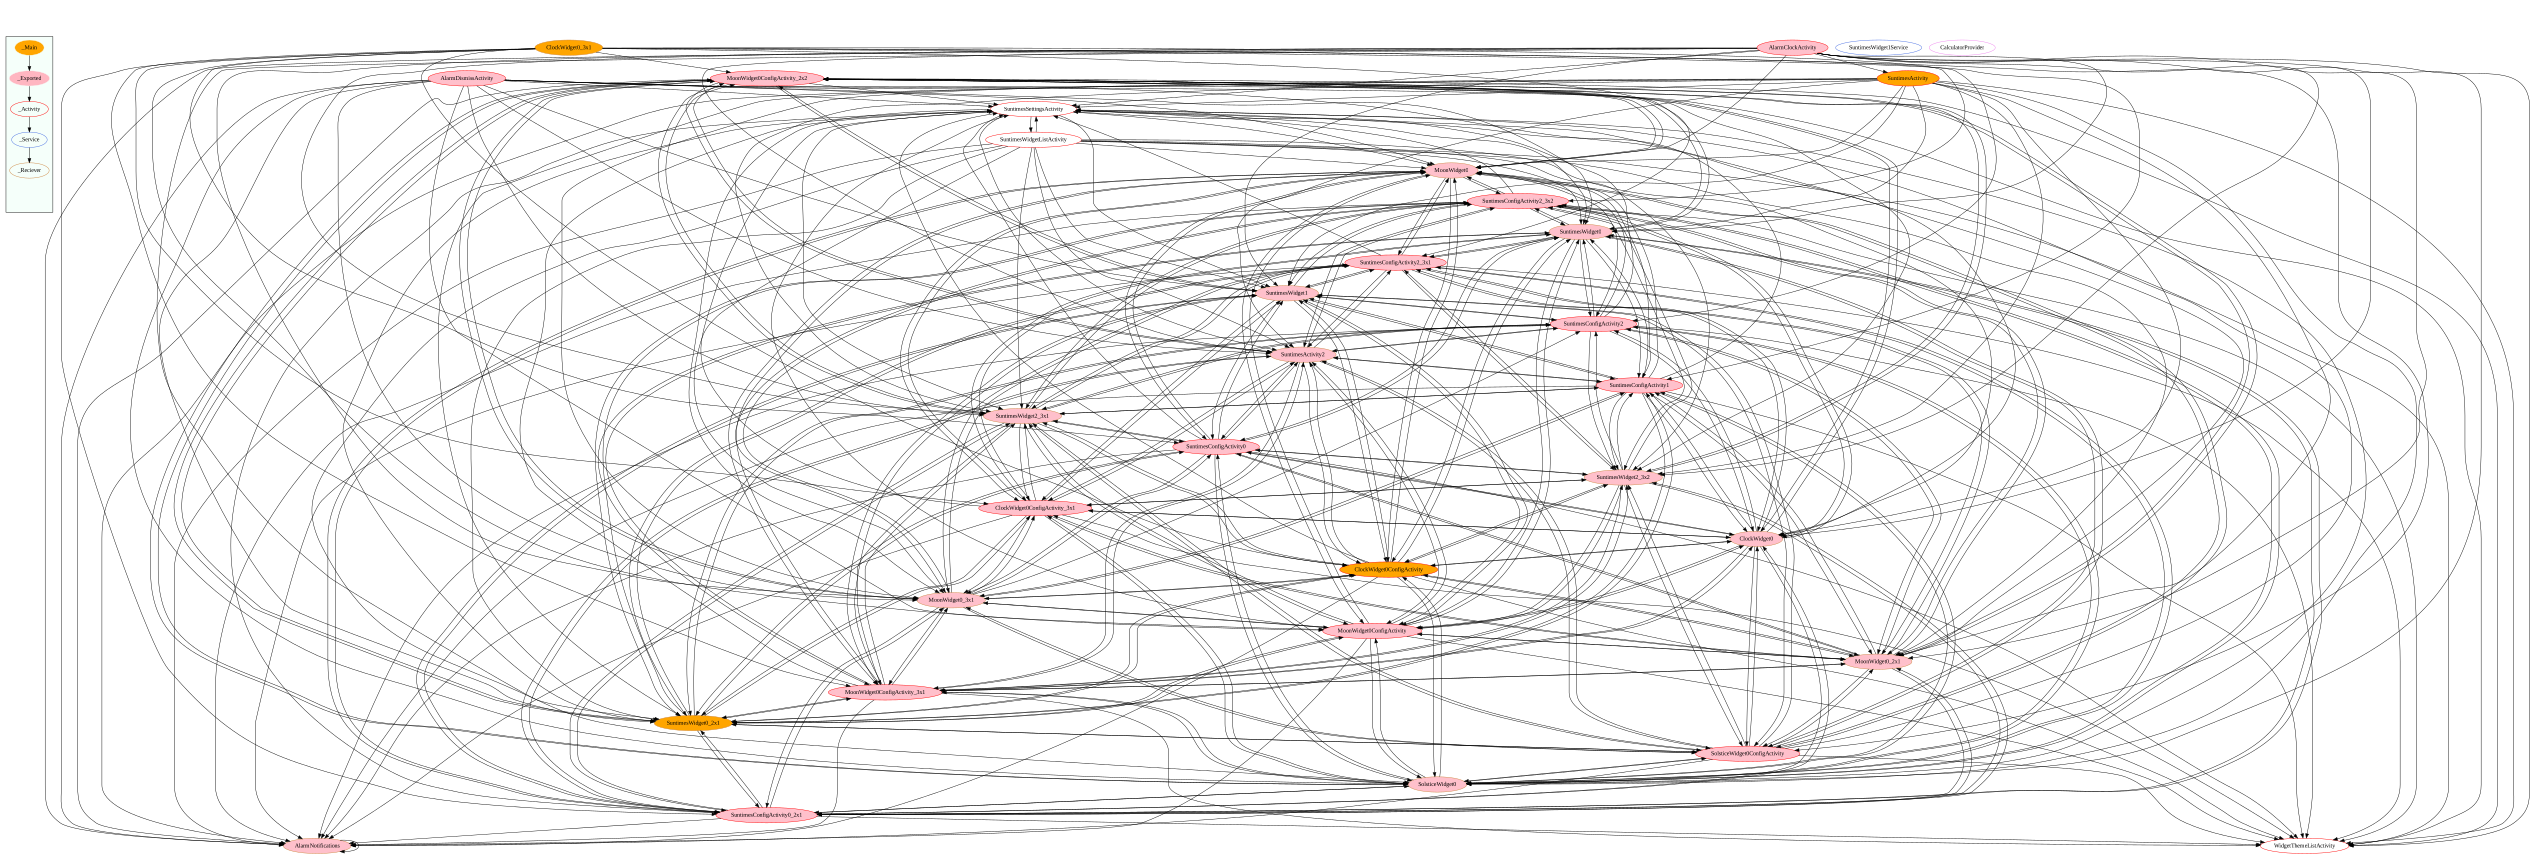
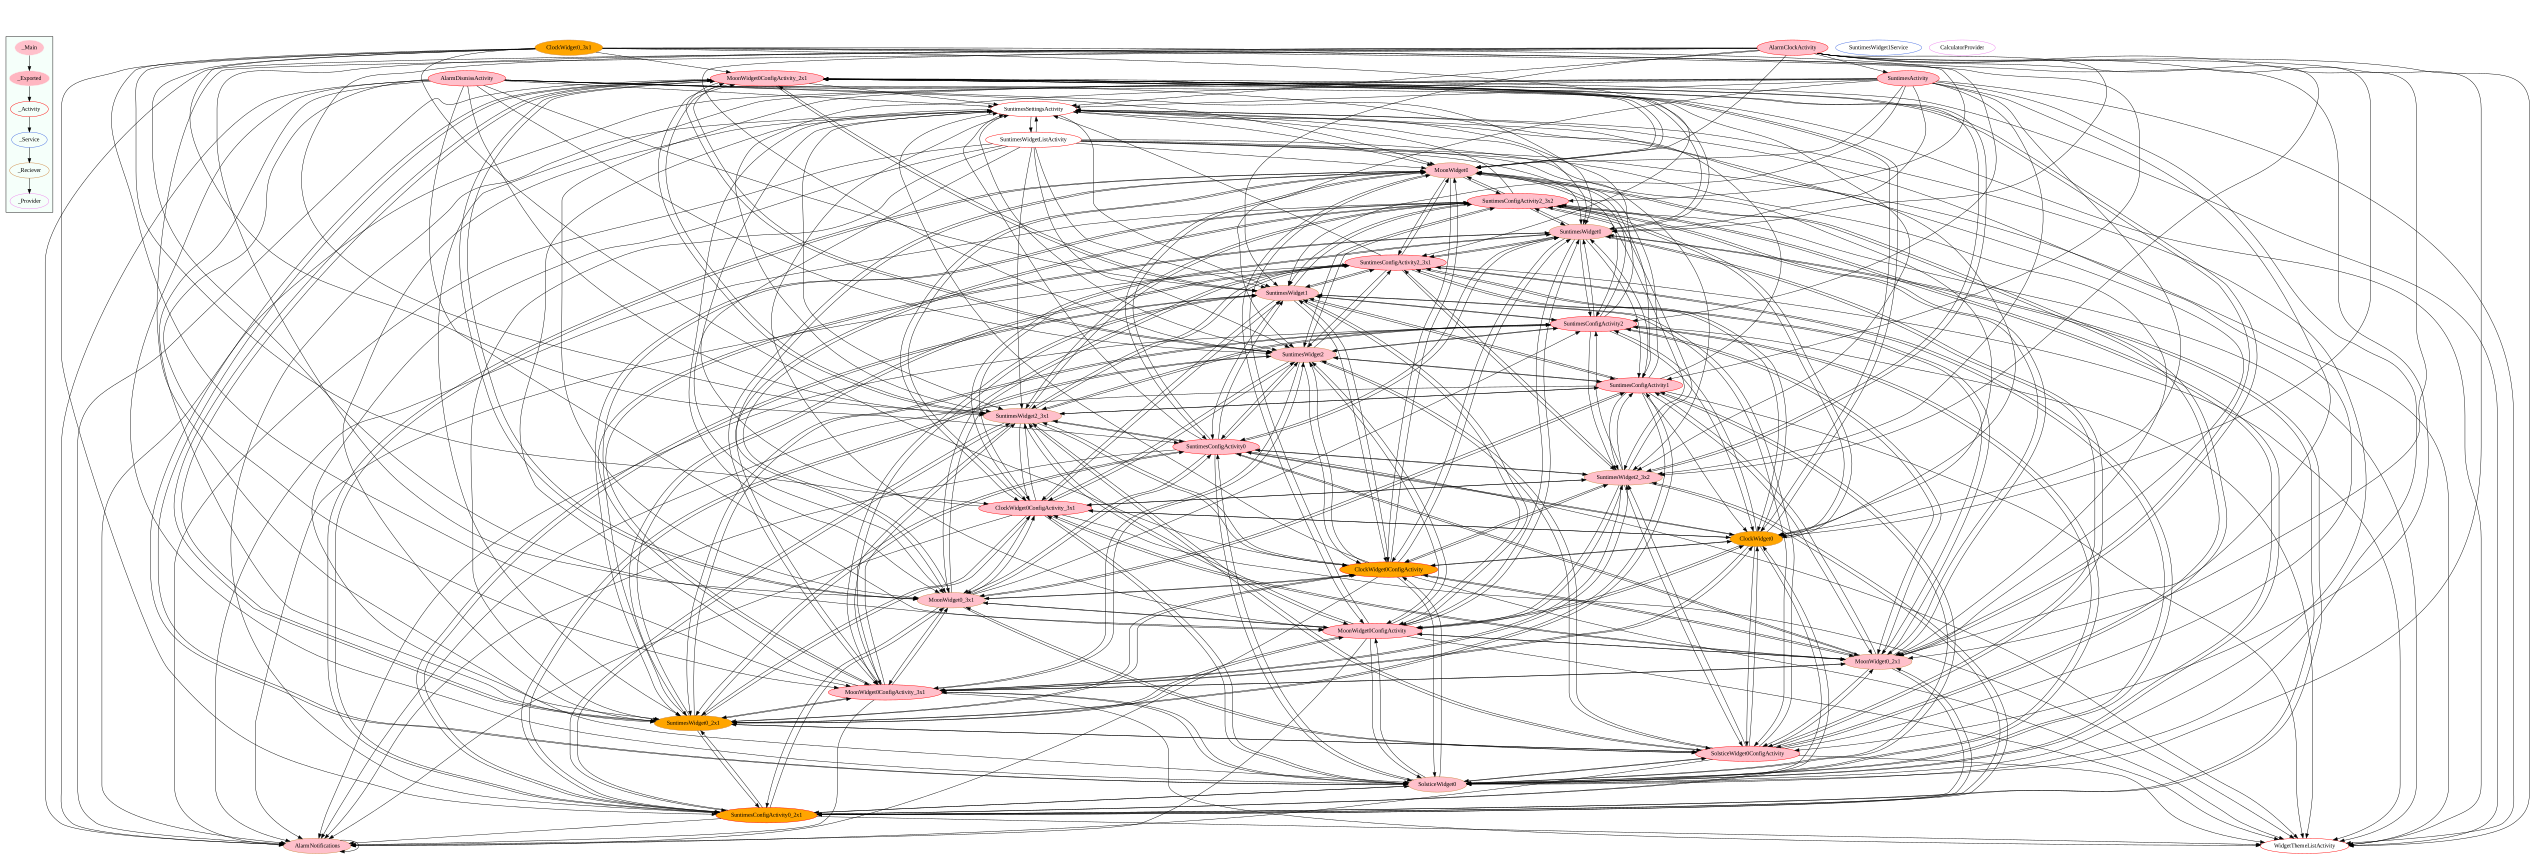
node "_Main": fillcolor orange -> pink
node "MoonWidget0ConfigActivity_2x2": label "MoonWidget0ConfigActivity_2x2" -> "MoonWidget0ConfigActivity_2x1"
node "SuntimesActivity": fillcolor orange -> pink
node "_Provider": added
node "SuntimesActivity2": label "SuntimesActivity2" -> "SuntimesWidget2"
edge "ClockWidget0" -> "SuntimesConfigActivity1": removed
edge "AlarmDismissActivity" -> "MoonWidget0_3x1": now "AlarmDismissActivity" -> "MoonWidget0ConfigActivity_3x1"
node "ClockWidget0": fillcolor pink -> orange
node "SuntimesConfigActivity0_2x1": fillcolor pink -> orange
